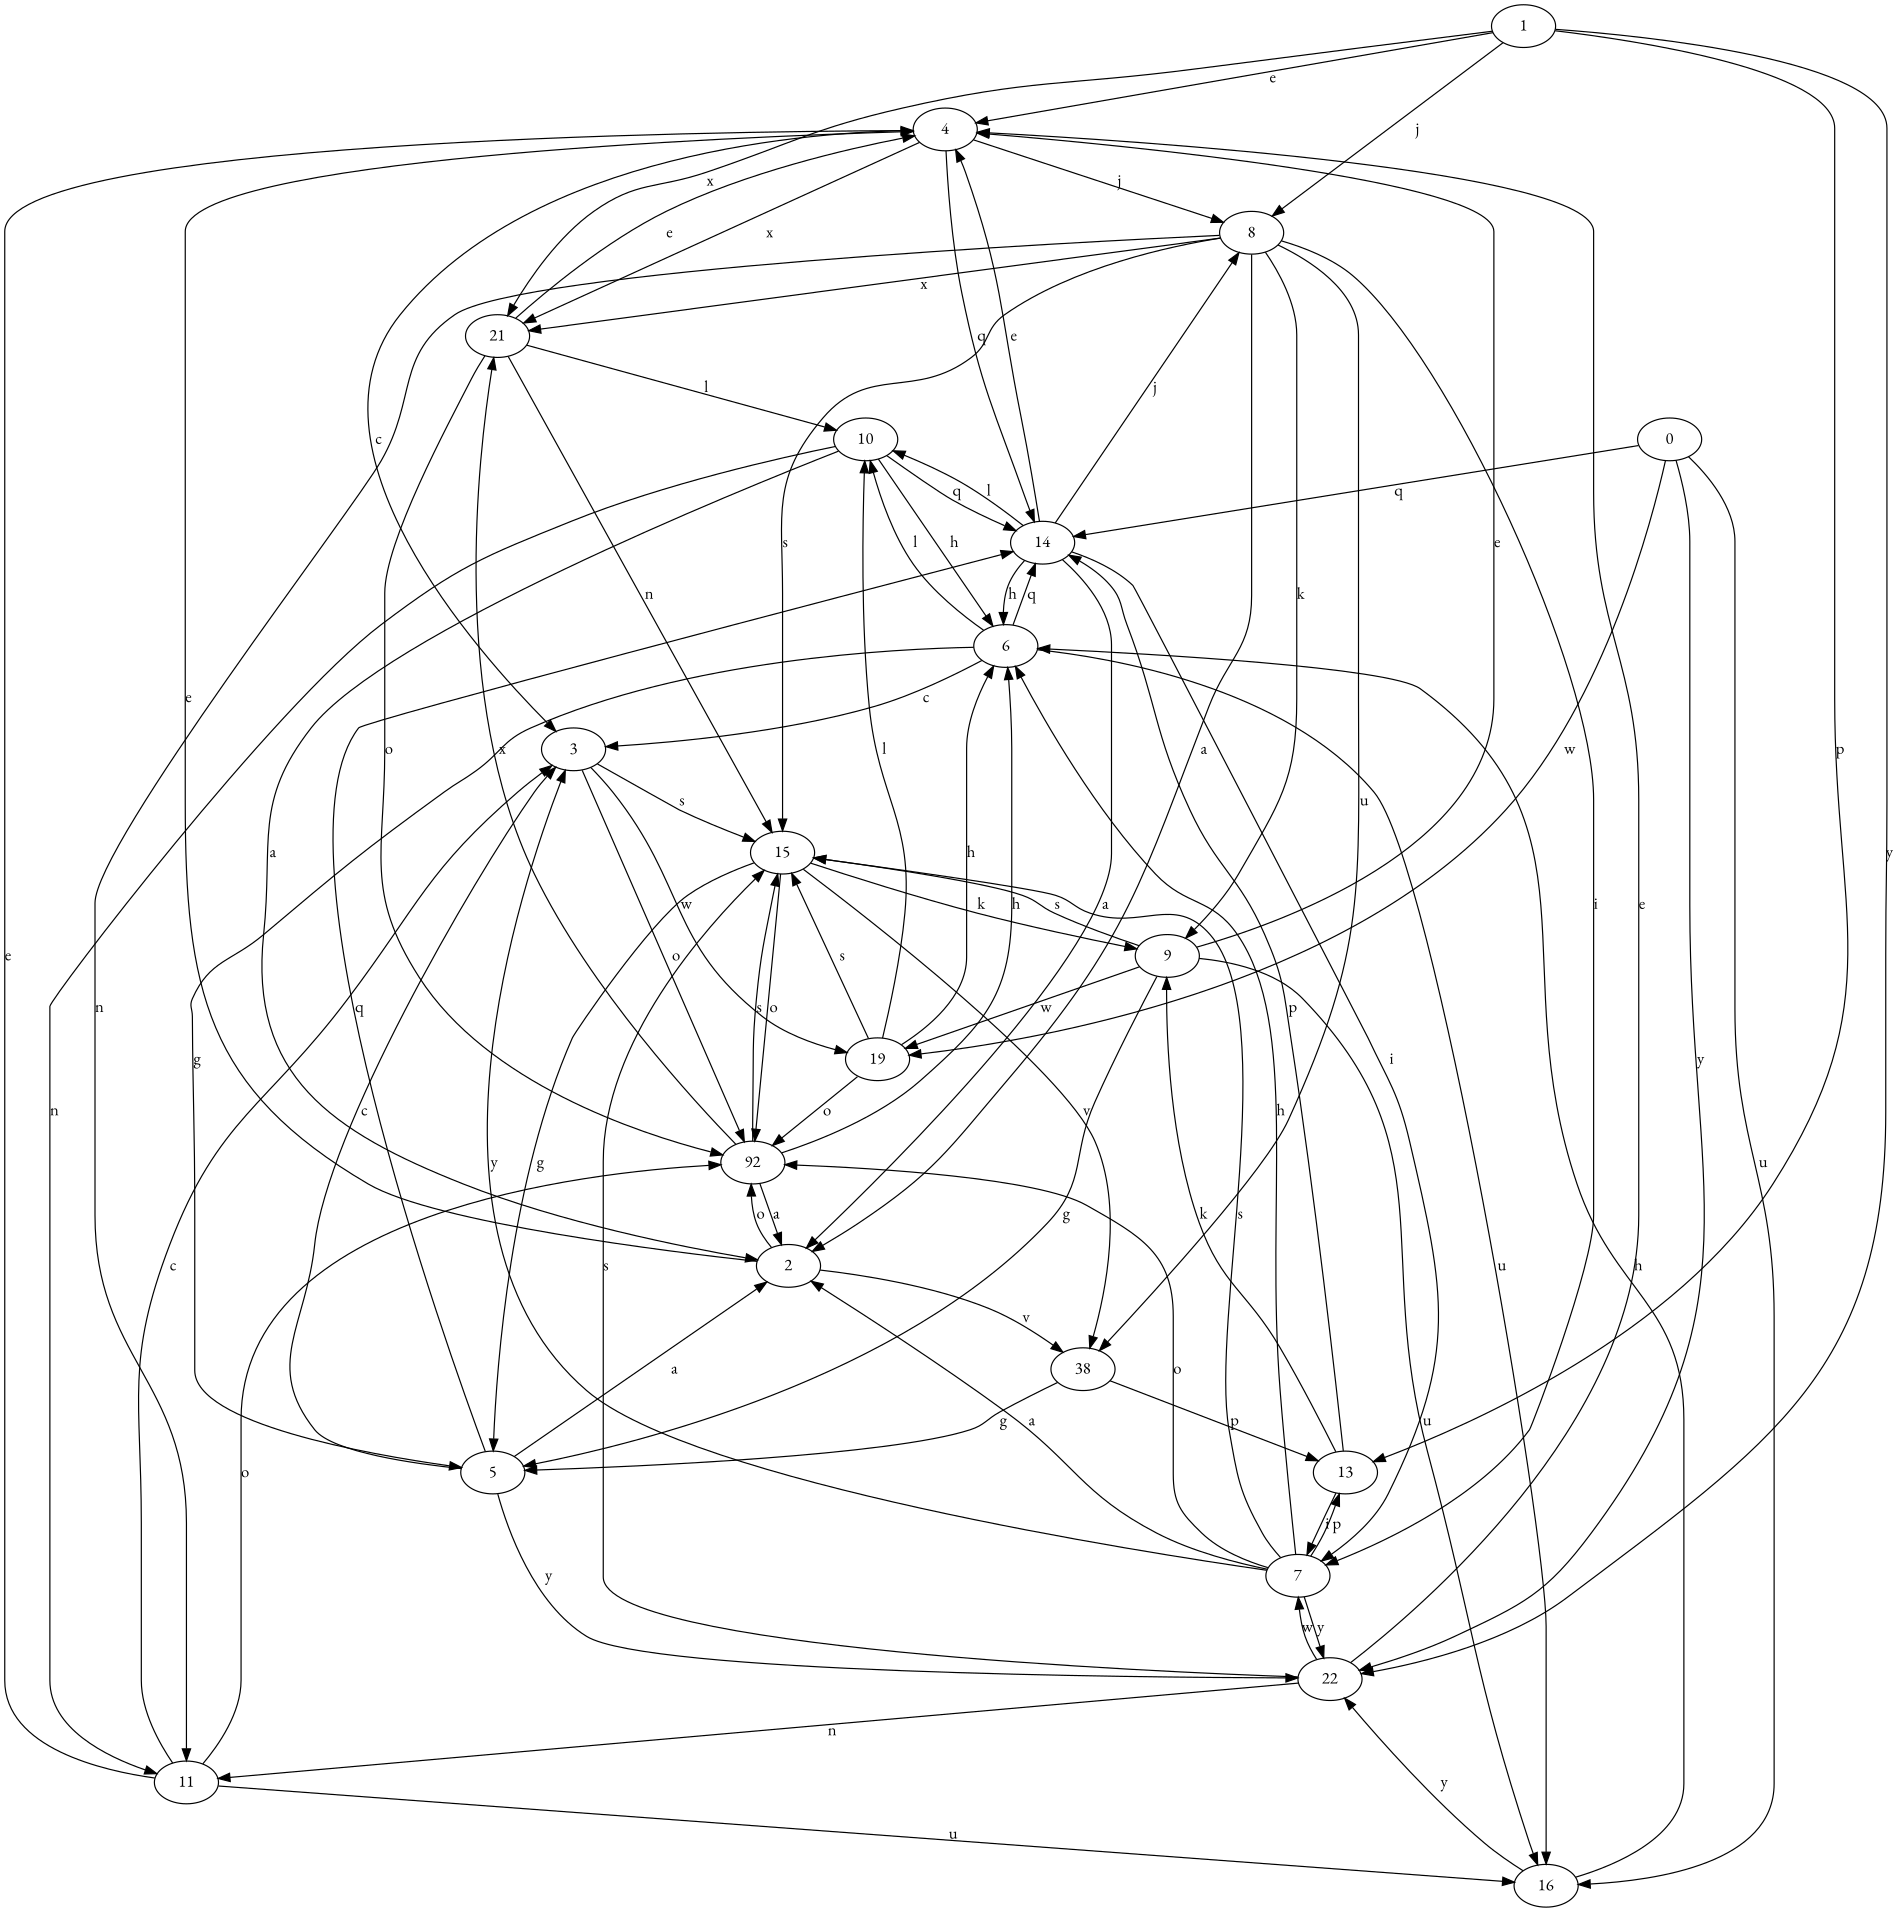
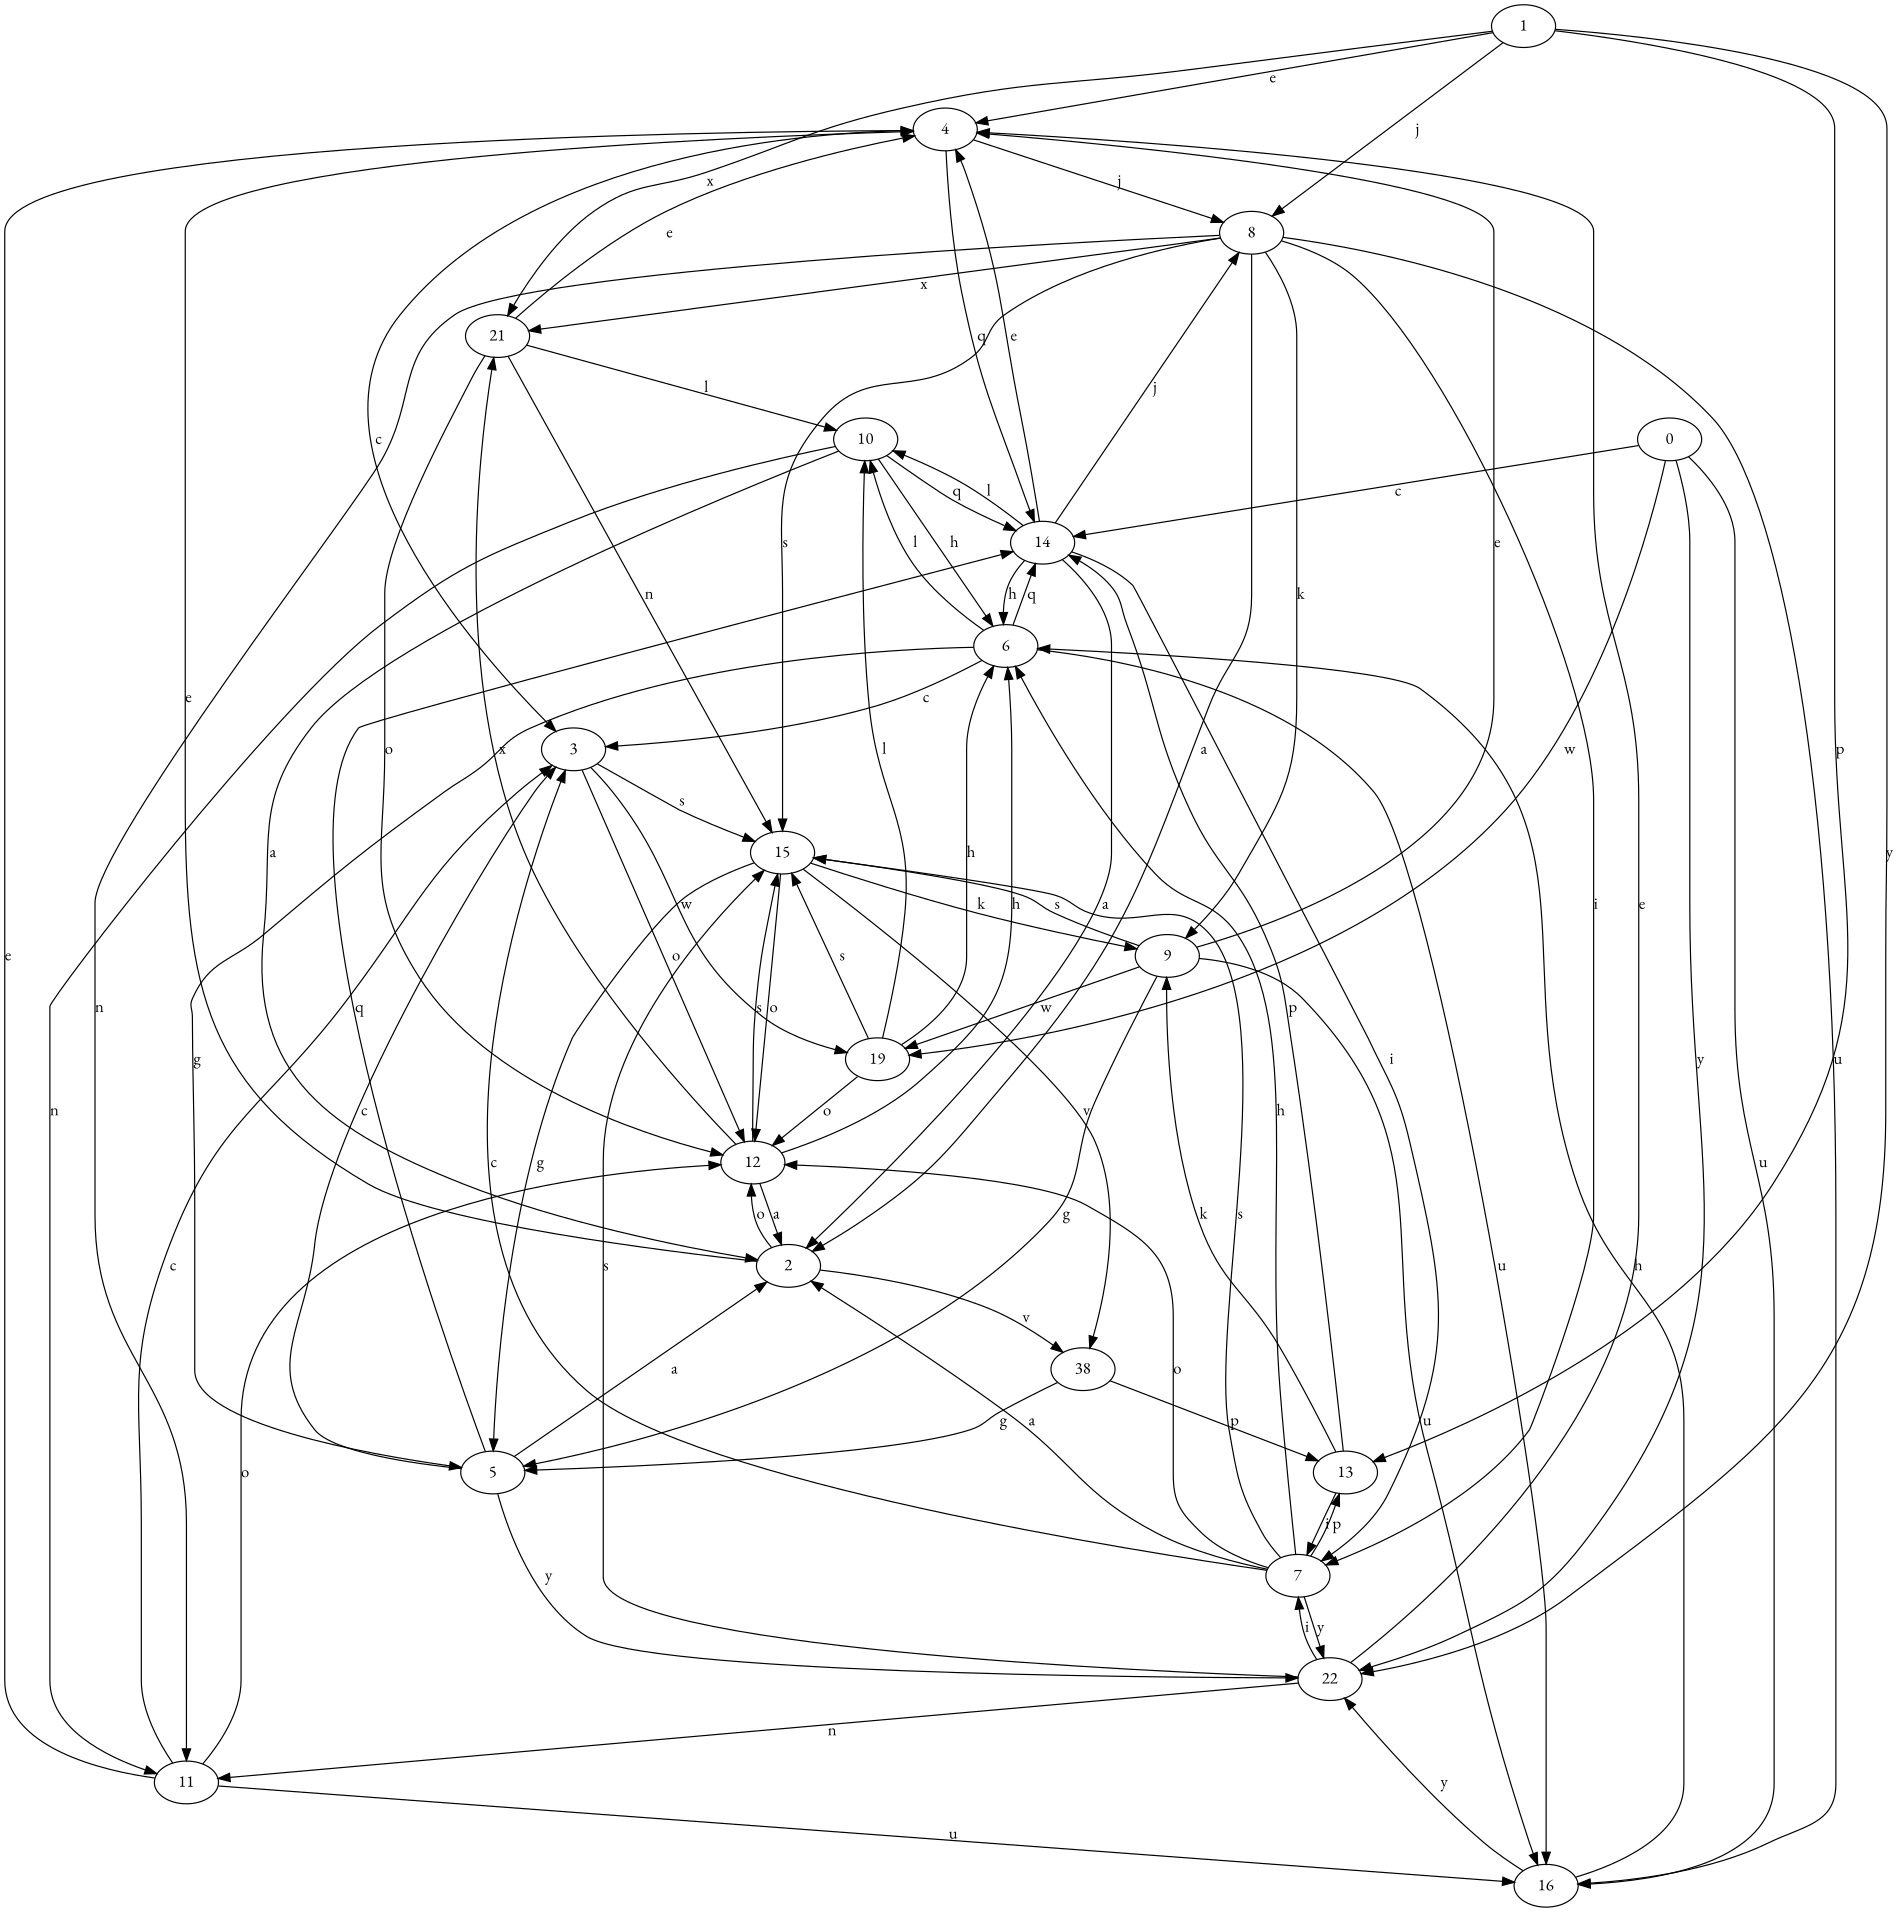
edge "4" -> "21": removed, label "x"
edge "0" -> "14": label "q" -> "c"
edge "8" -> "38": now "8" -> "16"
edge "7" -> "3": label "y" -> "c"
node "92": label "92" -> "12"
edge "22" -> "7": label "w" -> "i"
